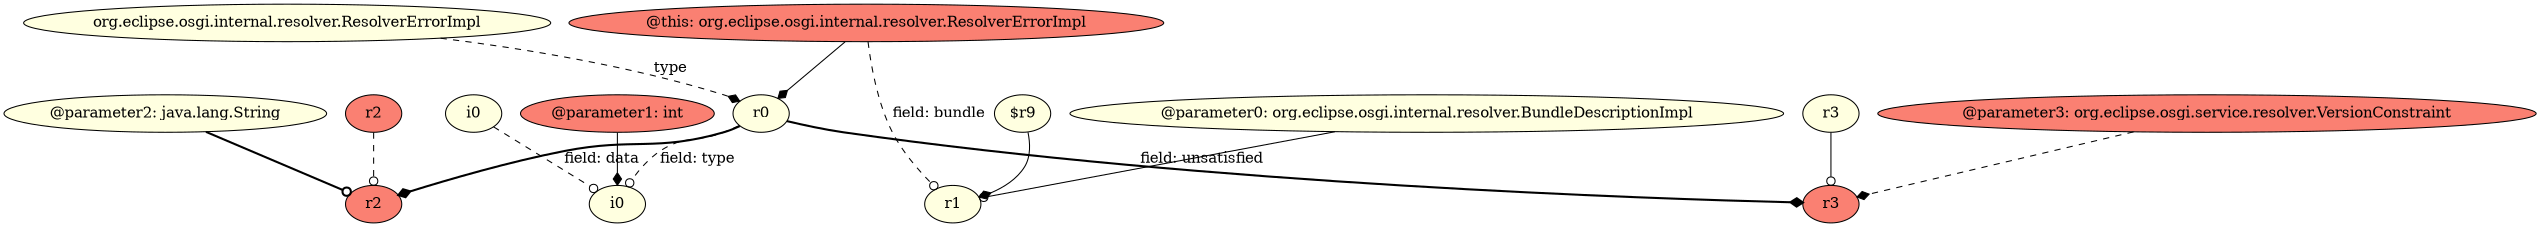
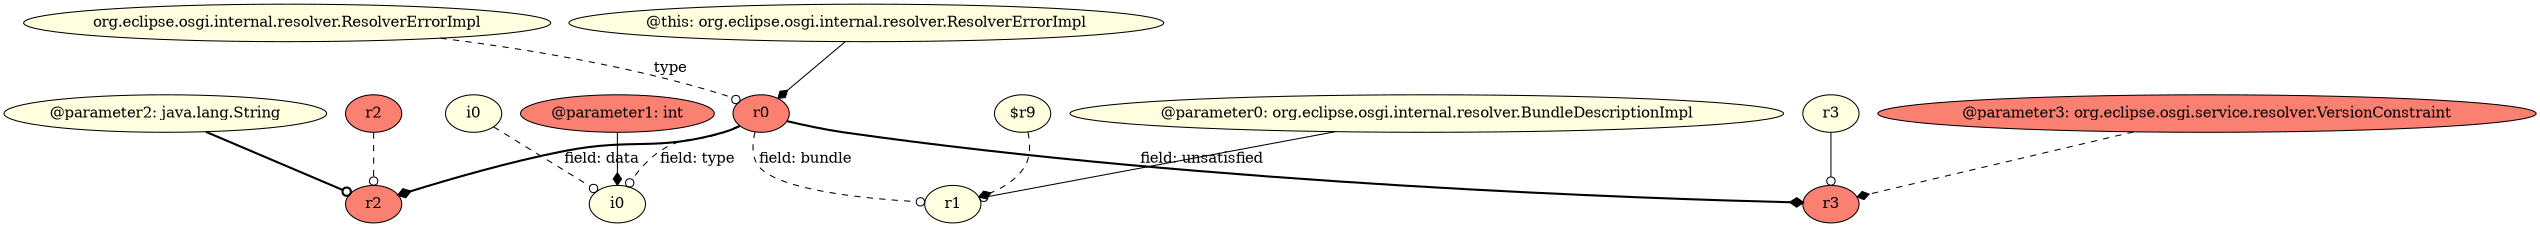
node "@this: org.eclipse.osgi.internal.resolver.ResolverErrorImpl": fillcolor salmon -> lightyellow
edge "org.eclipse.osgi.internal.resolver.ResolverErrorImpl" -> "r0": arrowhead diamond -> odot
node "r0": fillcolor lightyellow -> salmon
edge "@this: org.eclipse.osgi.internal.resolver.ResolverErrorImpl" -> "r1": now "r0" -> "r1"
edge "$r9" -> "r1": style solid -> dashed
